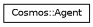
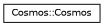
node "Cosmos::Agent": label "Cosmos::Agent" -> "Cosmos::Cosmos"
